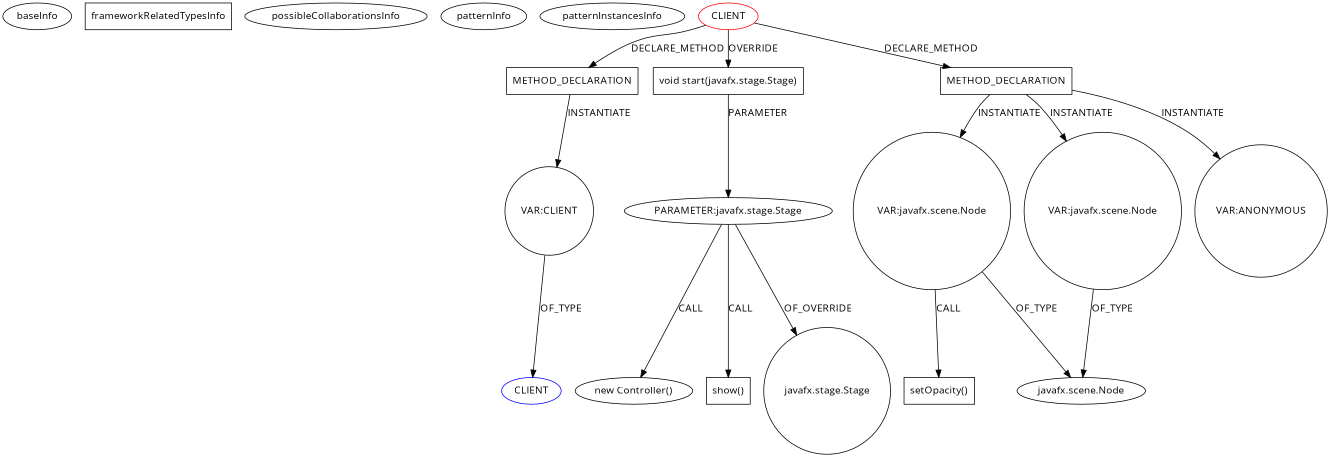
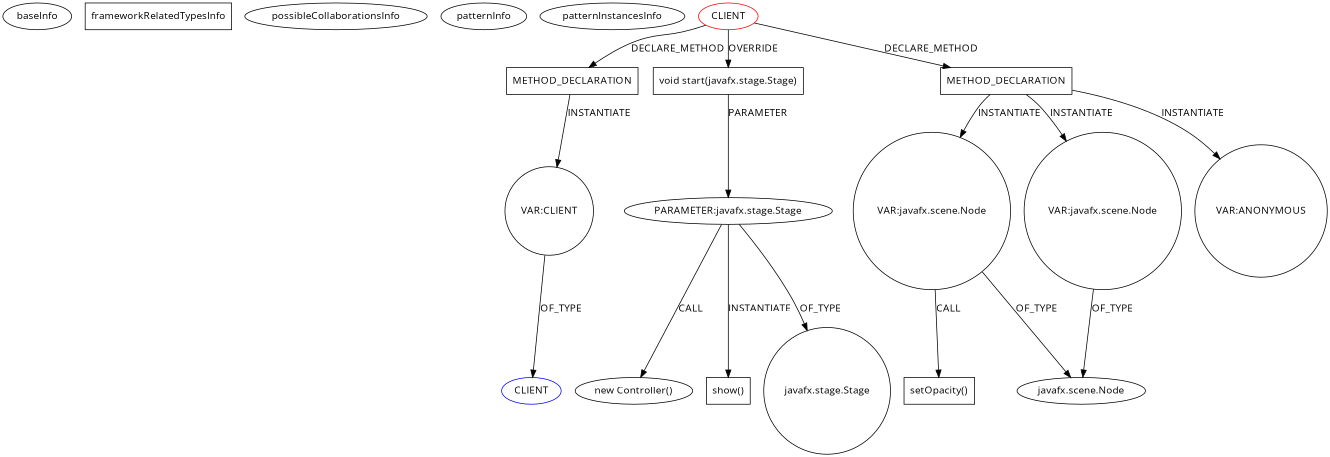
edge "PARAMETER:javafx.stage.Stage" -> "show()": label "CALL" -> "INSTANTIATE"
edge "PARAMETER:javafx.stage.Stage" -> "javafx.stage.Stage": label "OF_OVERRIDE" -> "OF_TYPE"
